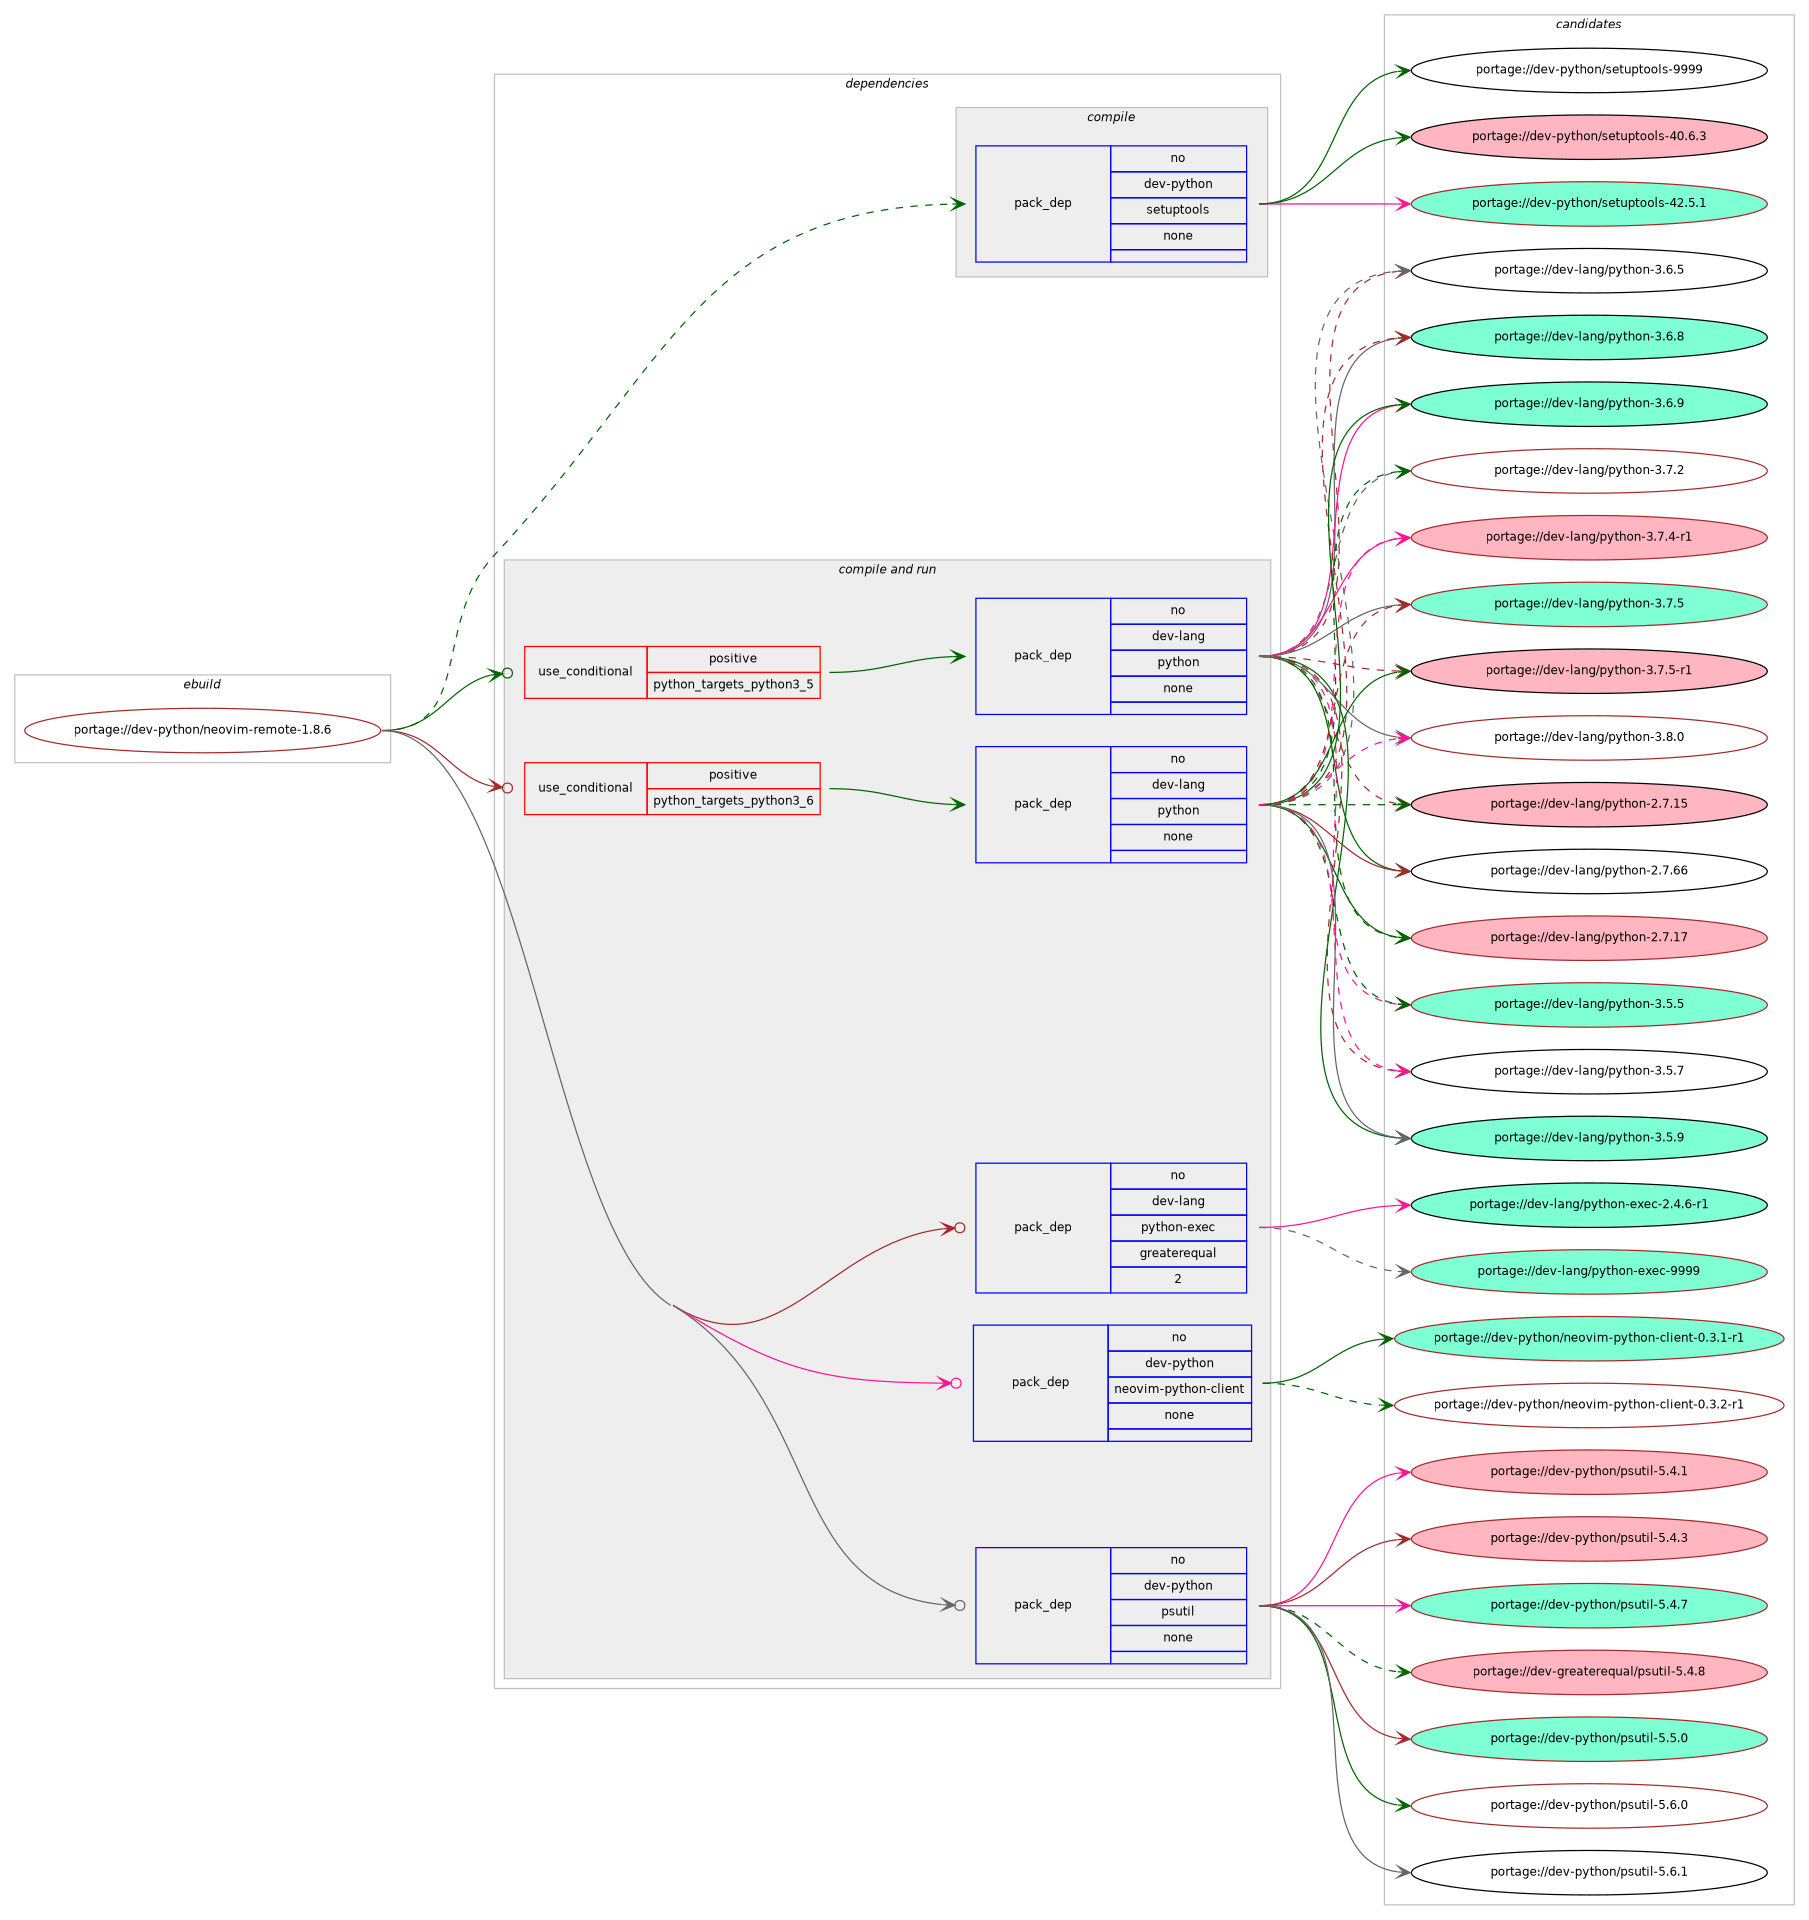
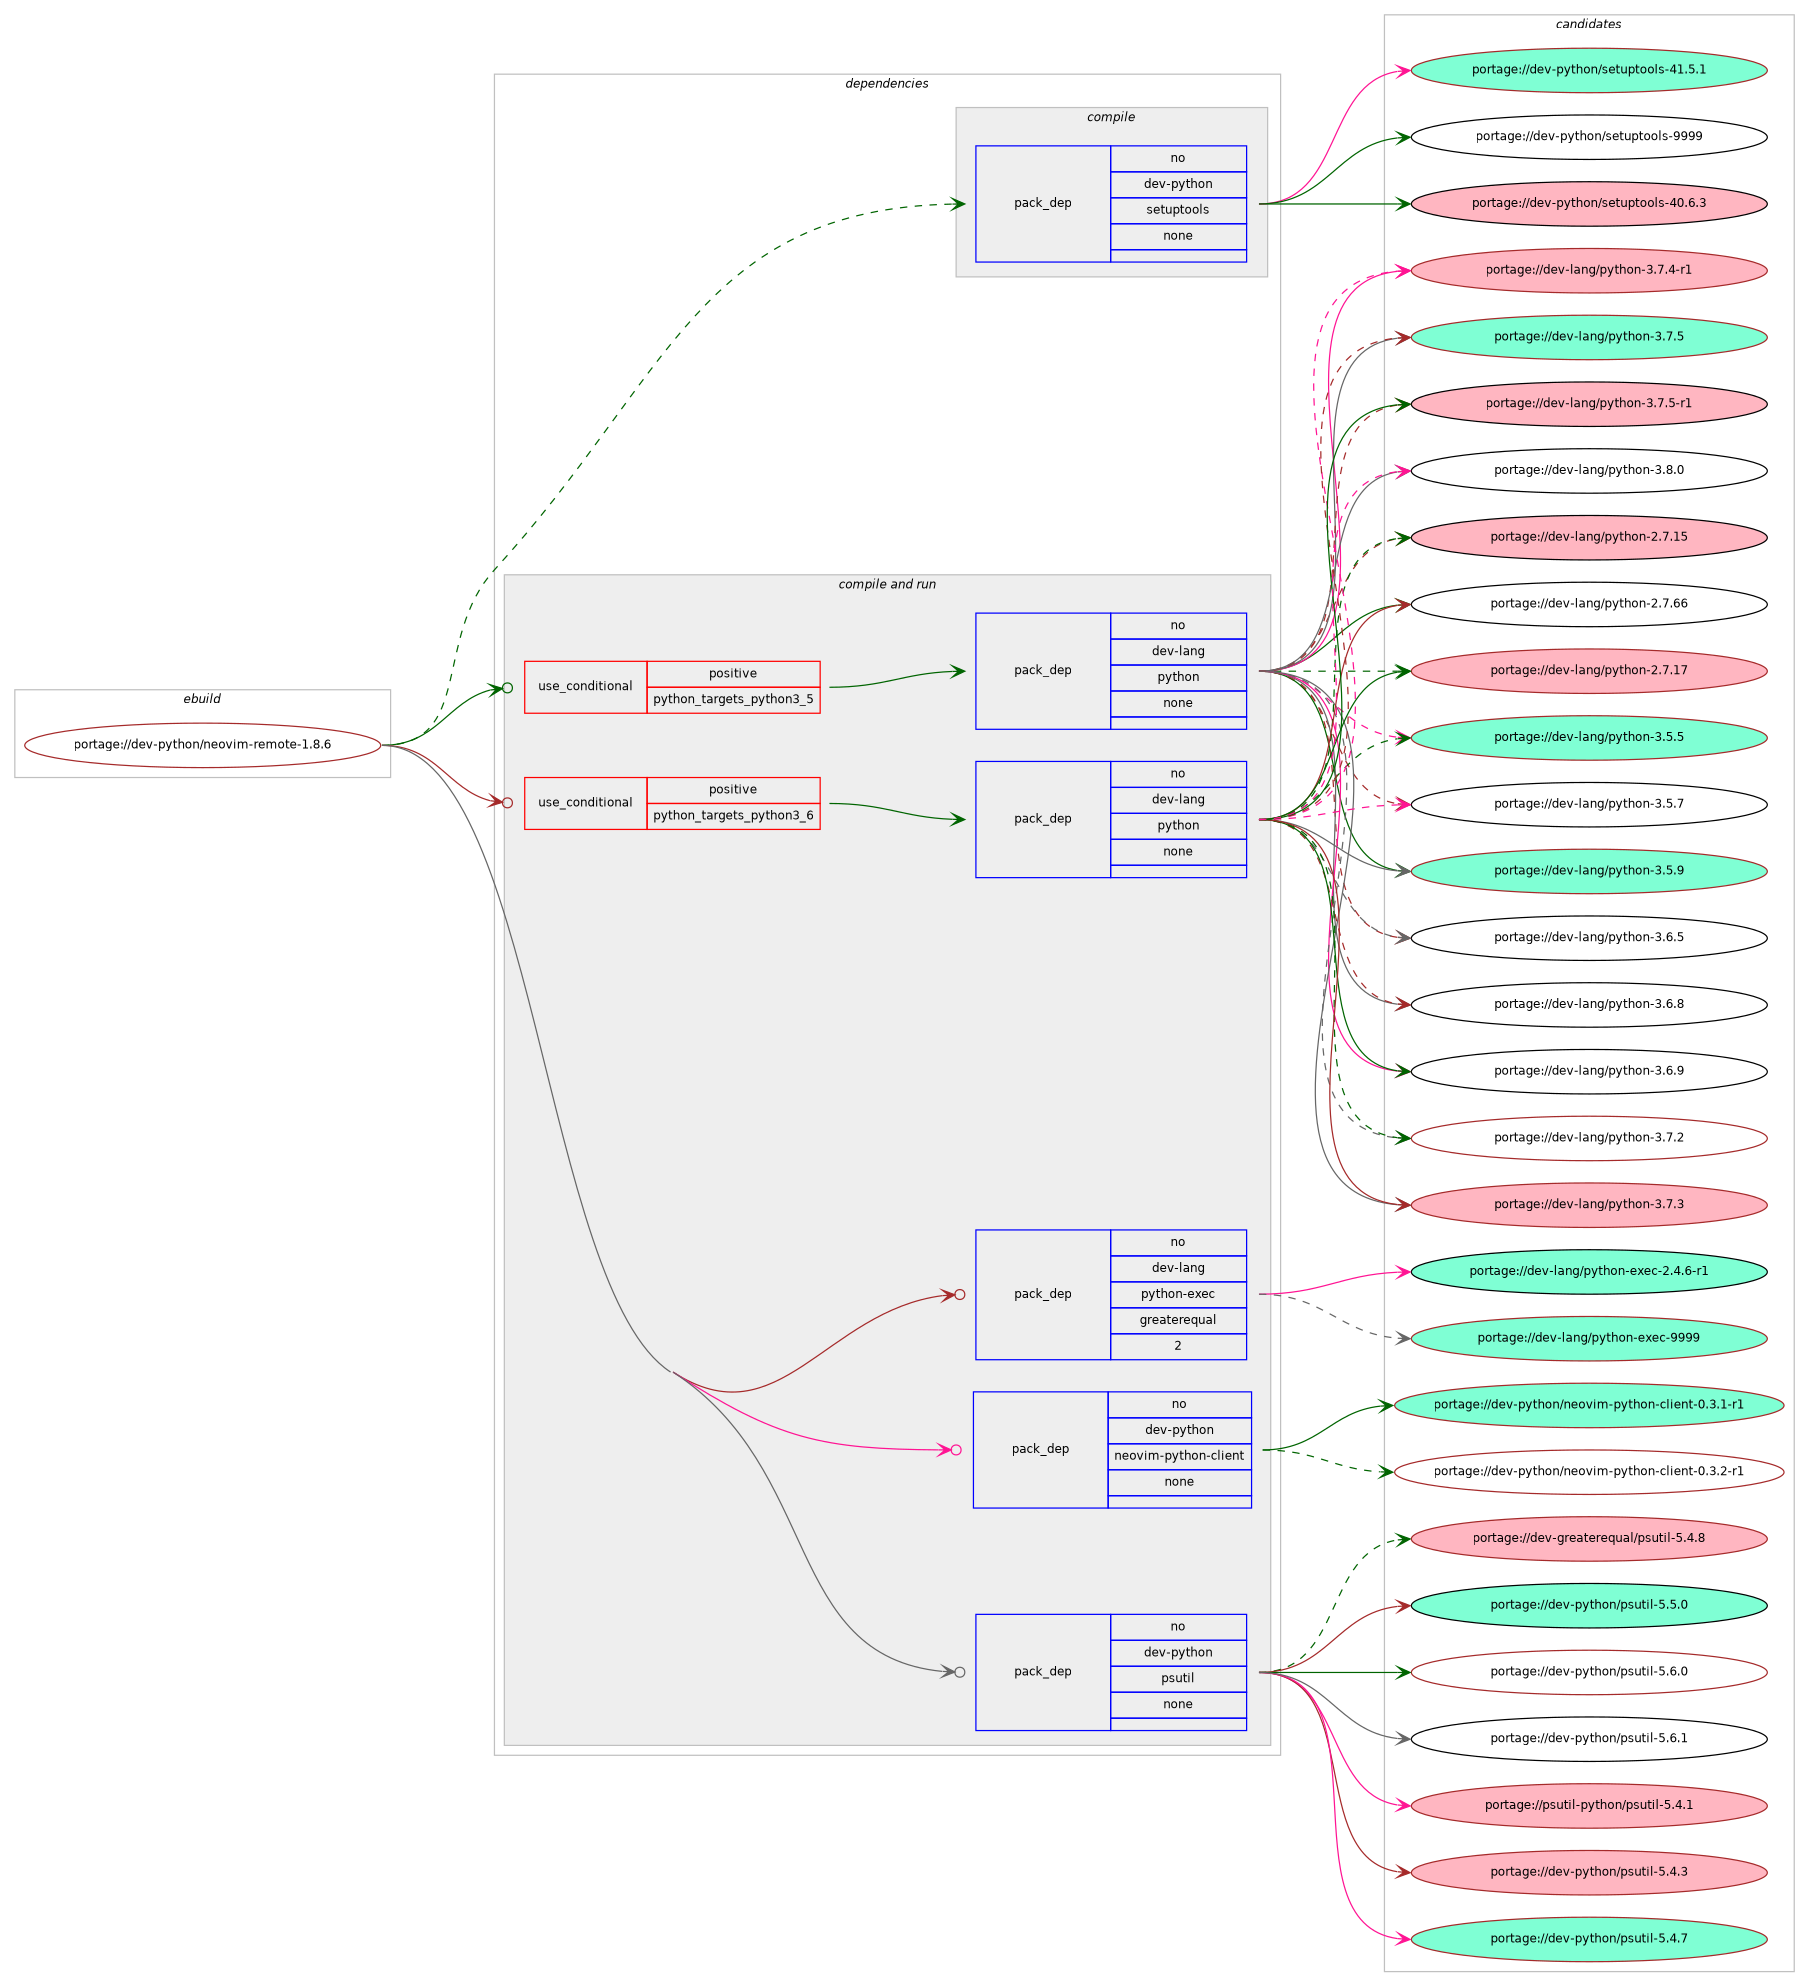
node "portage://dev-python/setuptools-42.5.1": label "portage://dev-python/setuptools-42.5.1" -> "portage://dev-python/setuptools-41.5.1"
node "portage://dev-lang/python-3.6.8": fillcolor aquamarine -> white
node "portage://dev-lang/python-3.6.9": fillcolor aquamarine -> white
node "portage://dev-lang/python-3.8.0": color brown -> black
node "portage://dev-lang/python-3.5.9": color black -> brown
node "portage://dev-lang/python-3.7.3": added
node "portage://dev-python/psutil-5.4.1": label "portage://dev-python/psutil-5.4.1" -> "portage://psutil-python/psutil-5.4.1"
node "portage://dev-python/psutil-5.5.0": color brown -> black
